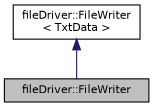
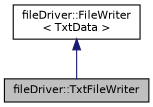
node "fileDriver::FileWriter": label "fileDriver::FileWriter" -> "fileDriver::TxtFileWriter"
